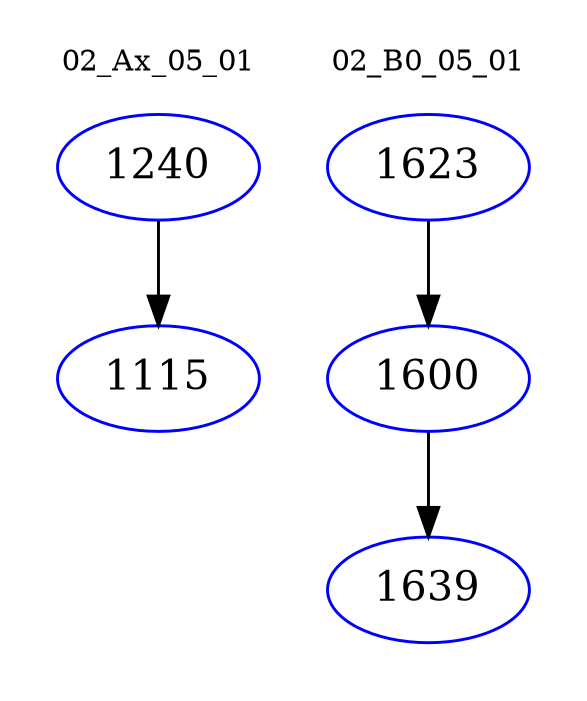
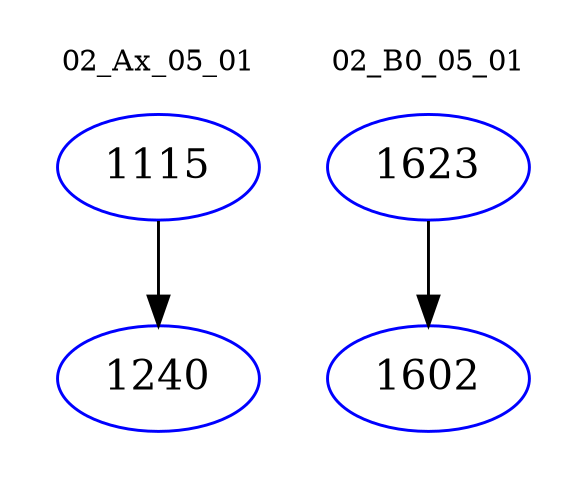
edge "1240" -> "1115": reversed
node "1600": label "1600" -> "1602"
node "1639": removed
